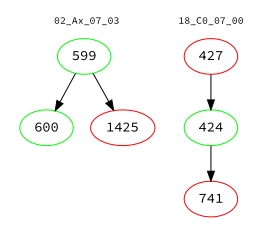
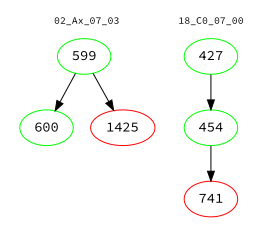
node "427": color red -> green
node "424": label "424" -> "454"
